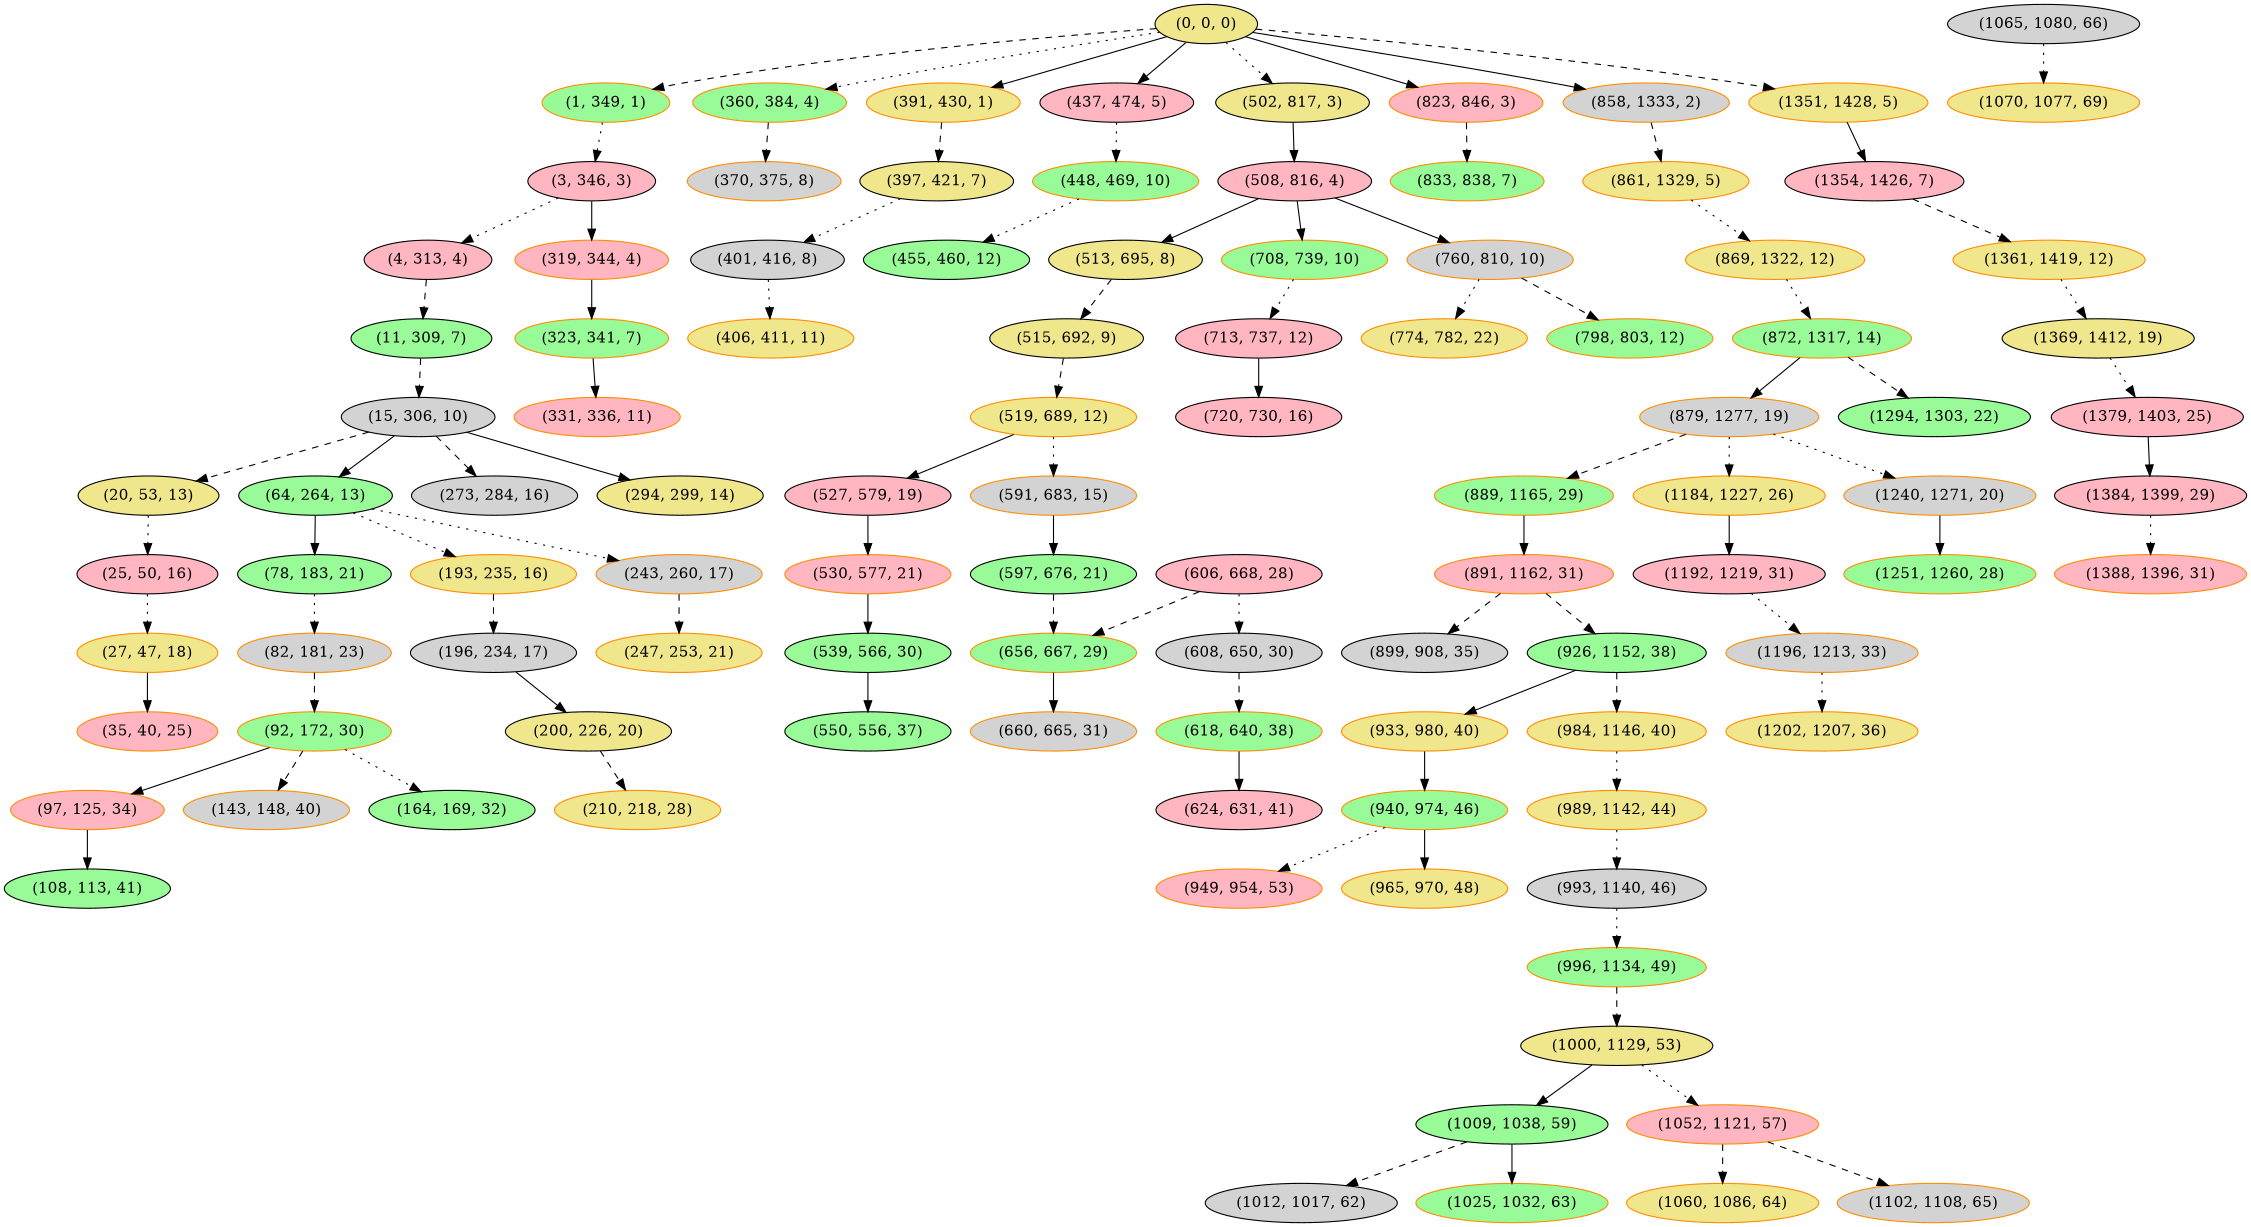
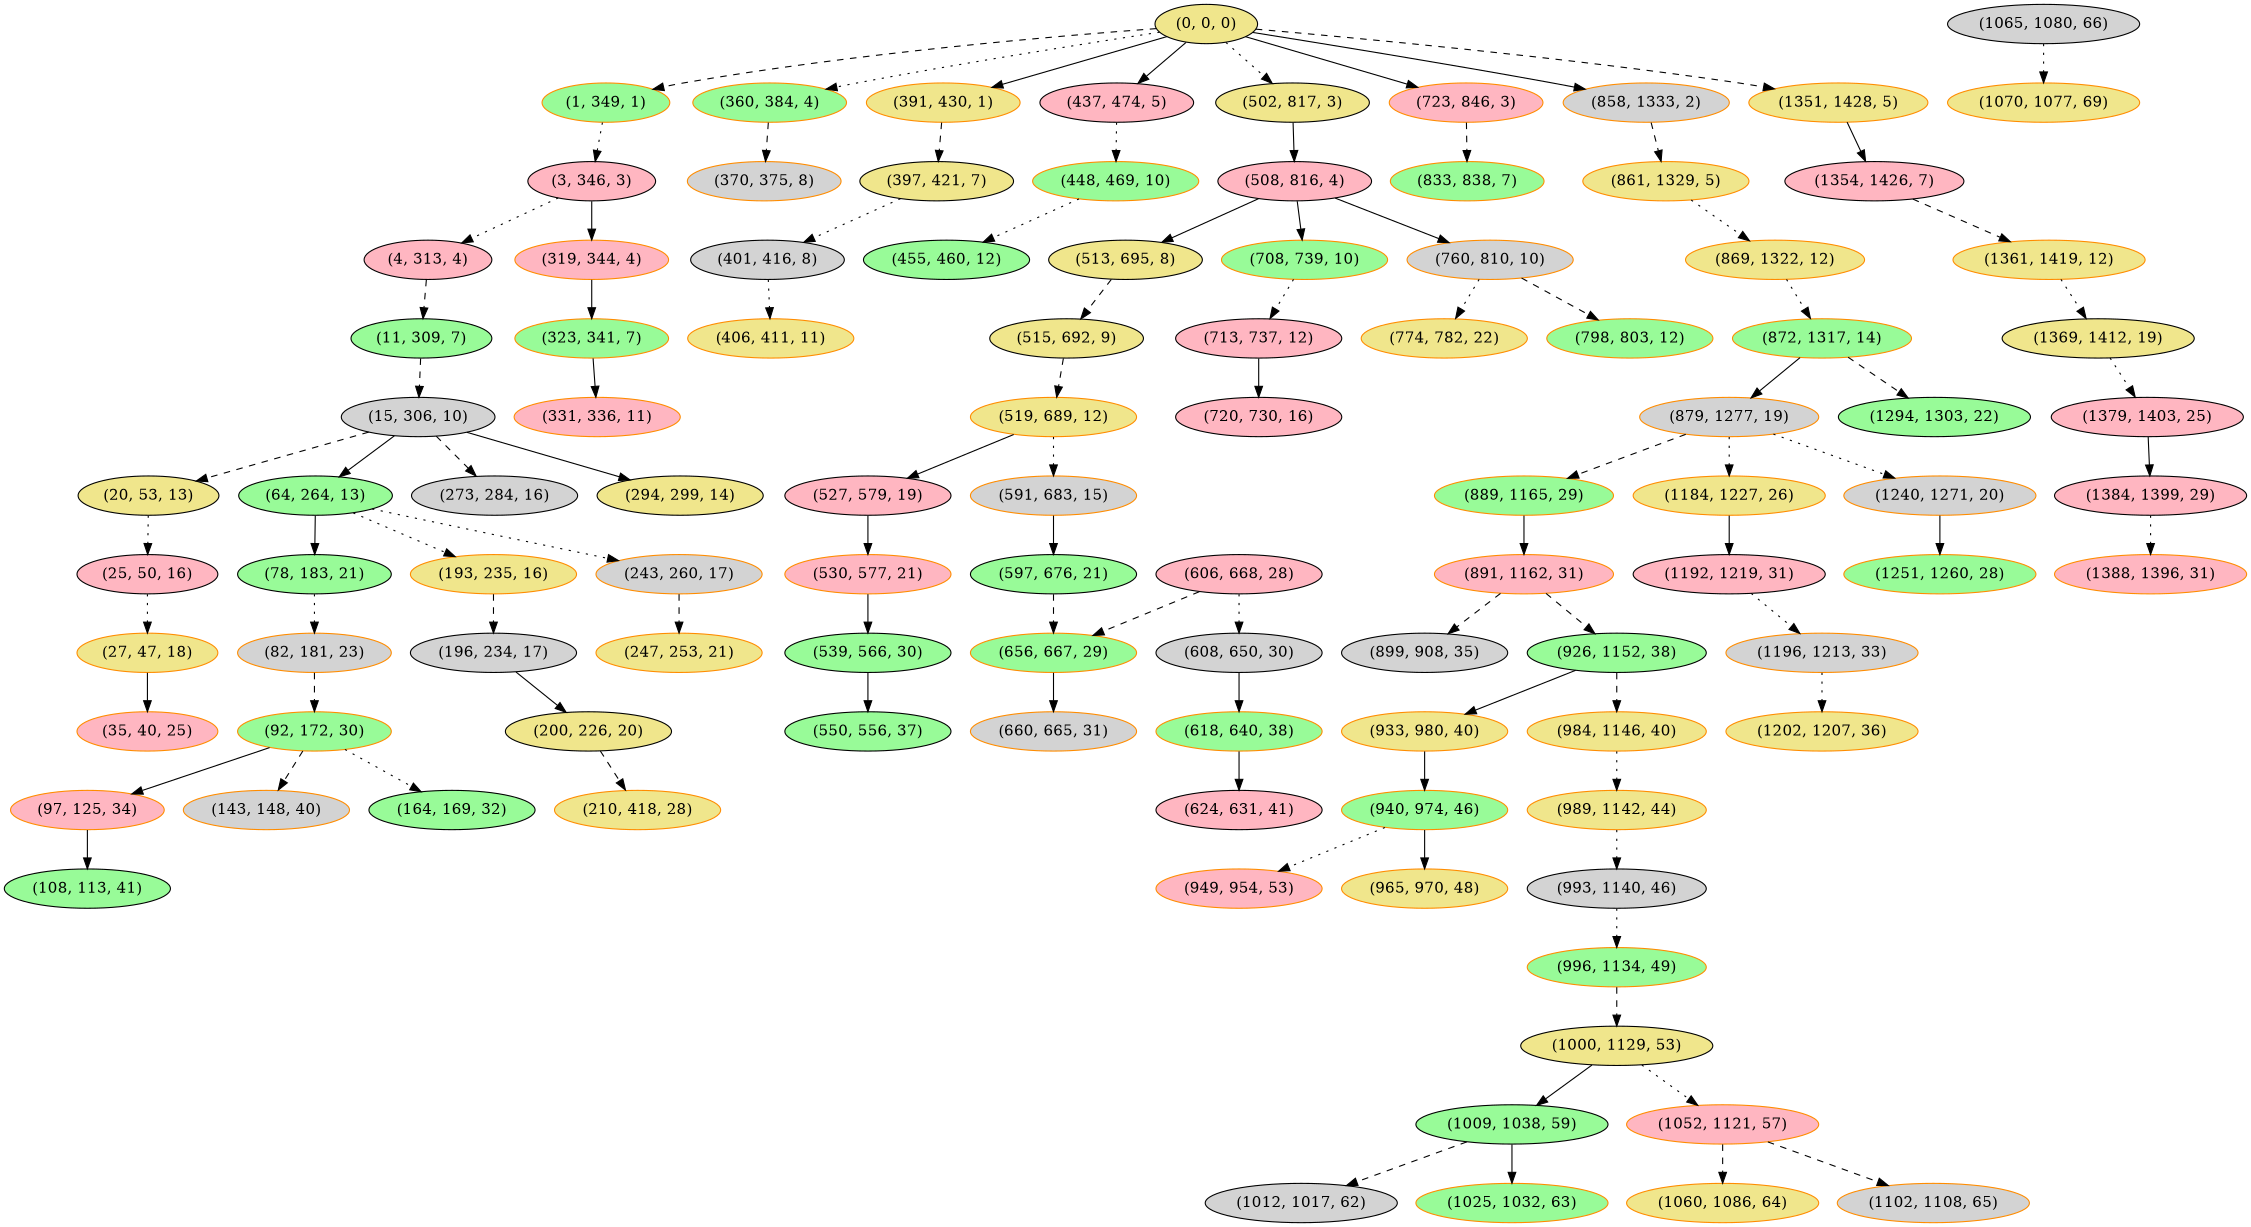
node "(823, 846, 3)": label "(823, 846, 3)" -> "(723, 846, 3)"
edge "(608, 650, 30)" -> "(618, 640, 38)": style dashed -> solid
node "(210, 218, 28)": label "(210, 218, 28)" -> "(210, 418, 28)"
